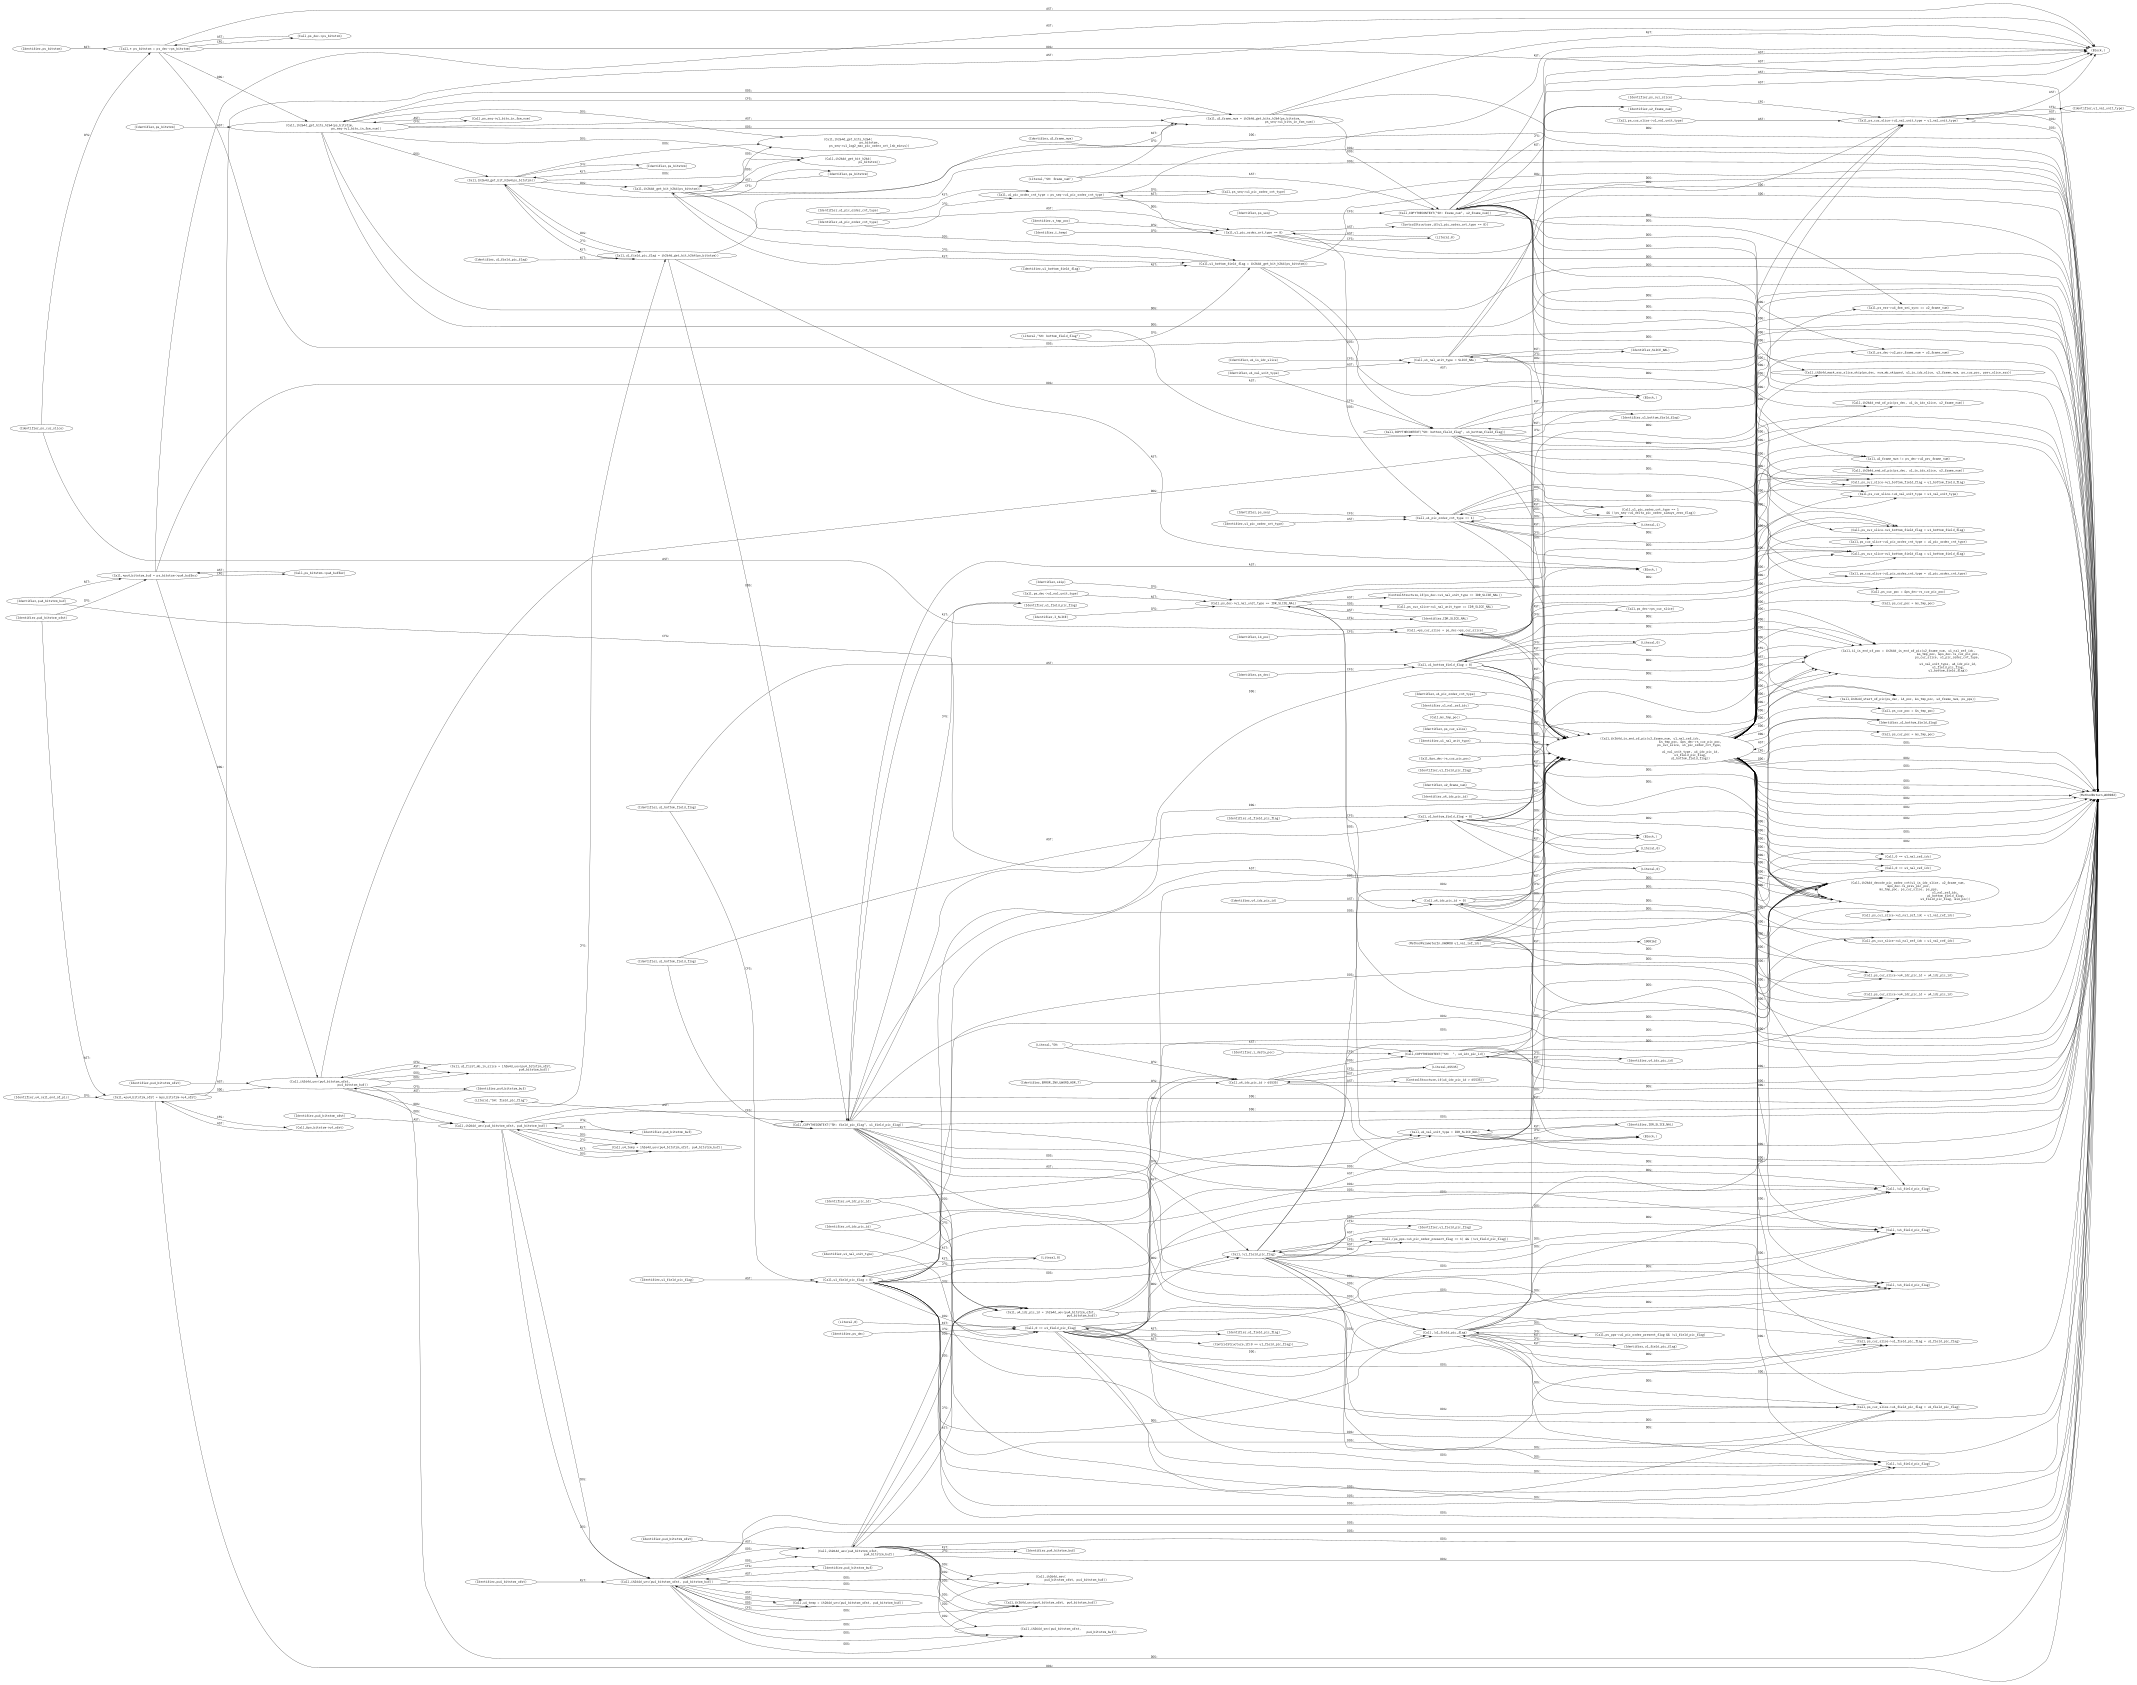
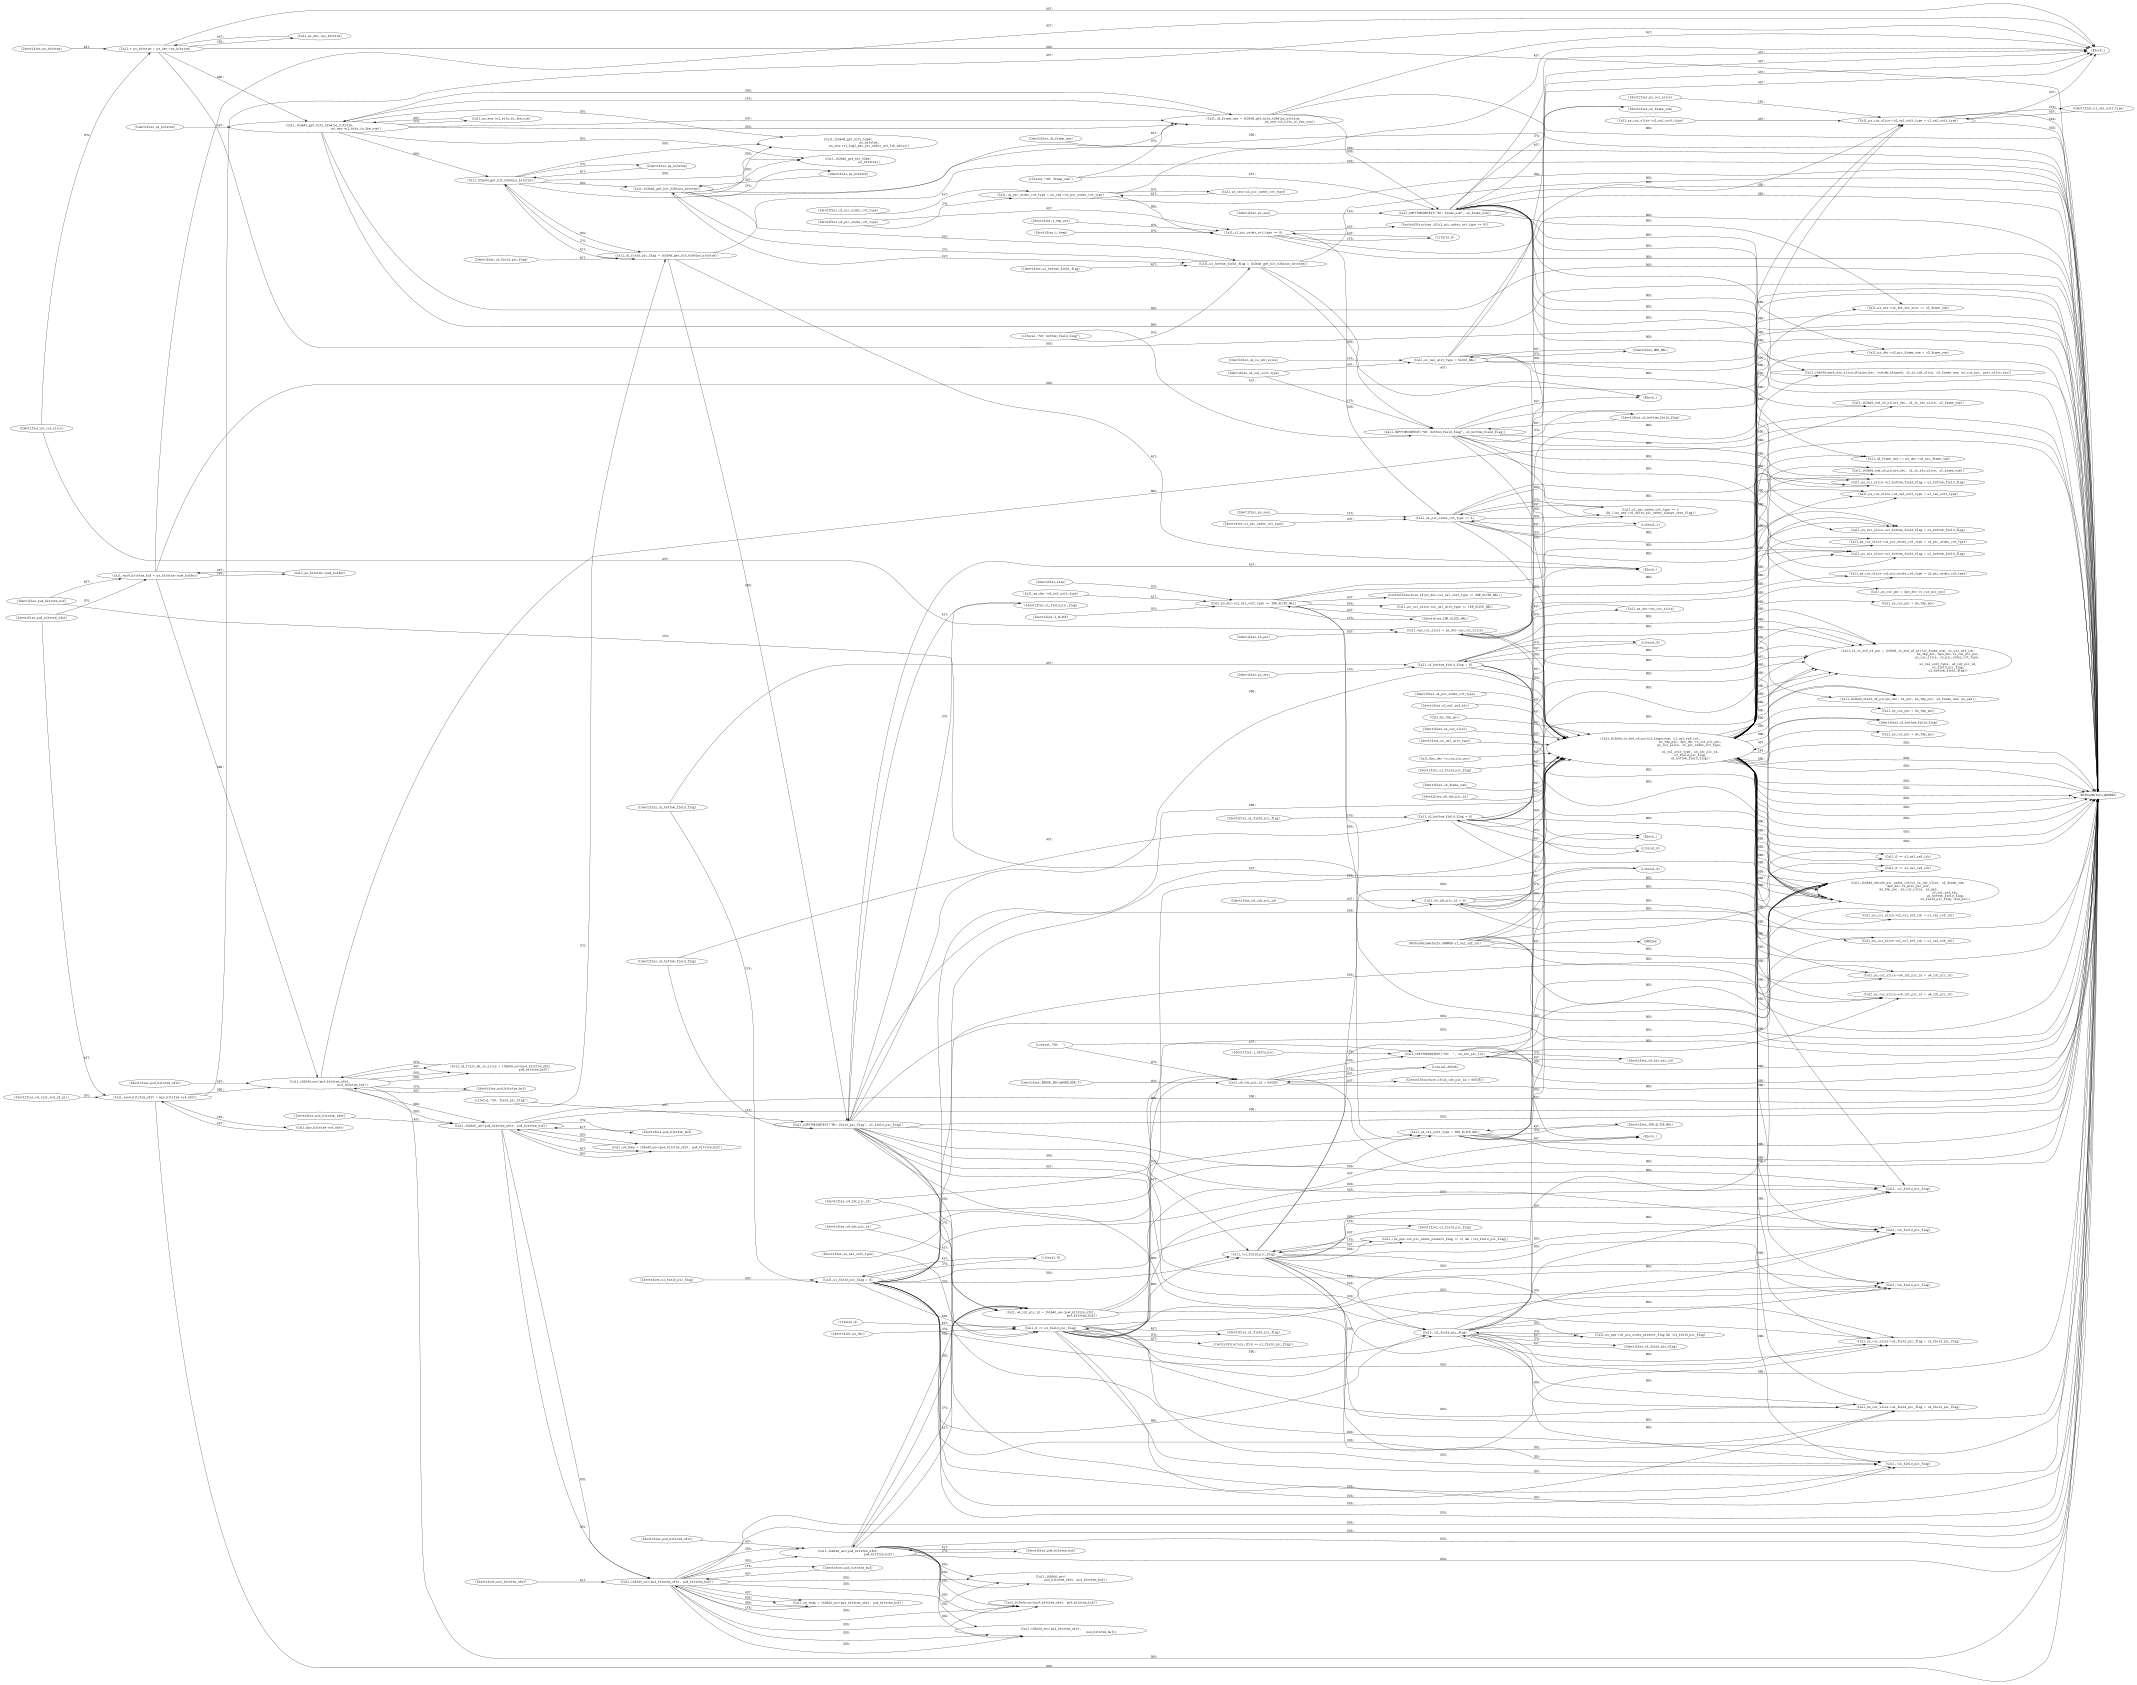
node "(Identifier,SLICE_NAL)": label "(Identifier,SLICE_NAL)" -> "(Identifier,HDR_NAL)"
edge "(Identifier,i4_poc)" -> "(Call,*ps_cur_slice = ps_dec->ps_cur_slice)": label "CFG: " -> "AST: "
